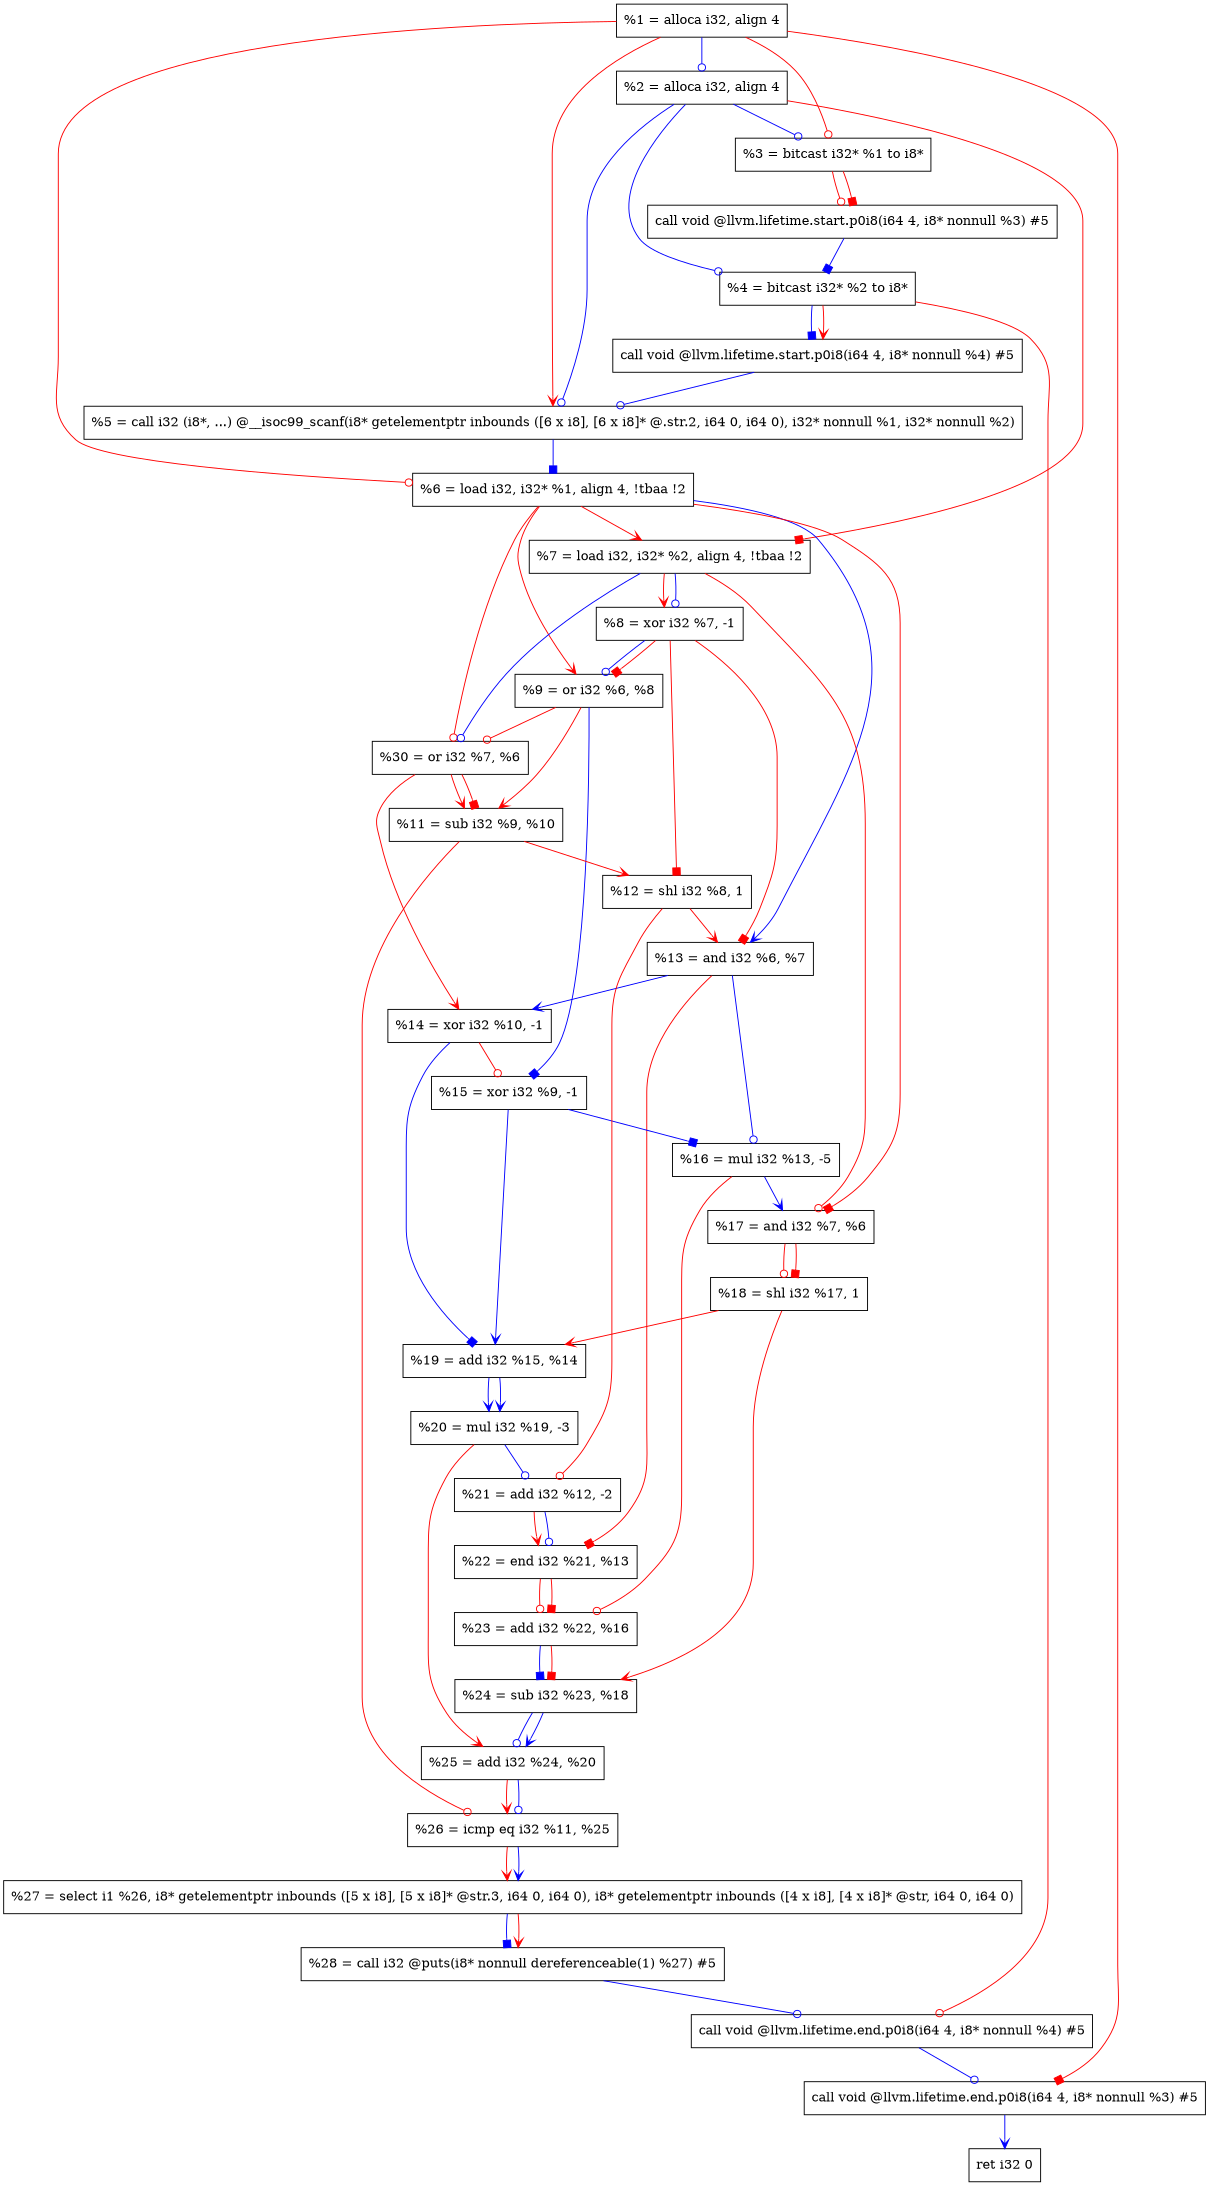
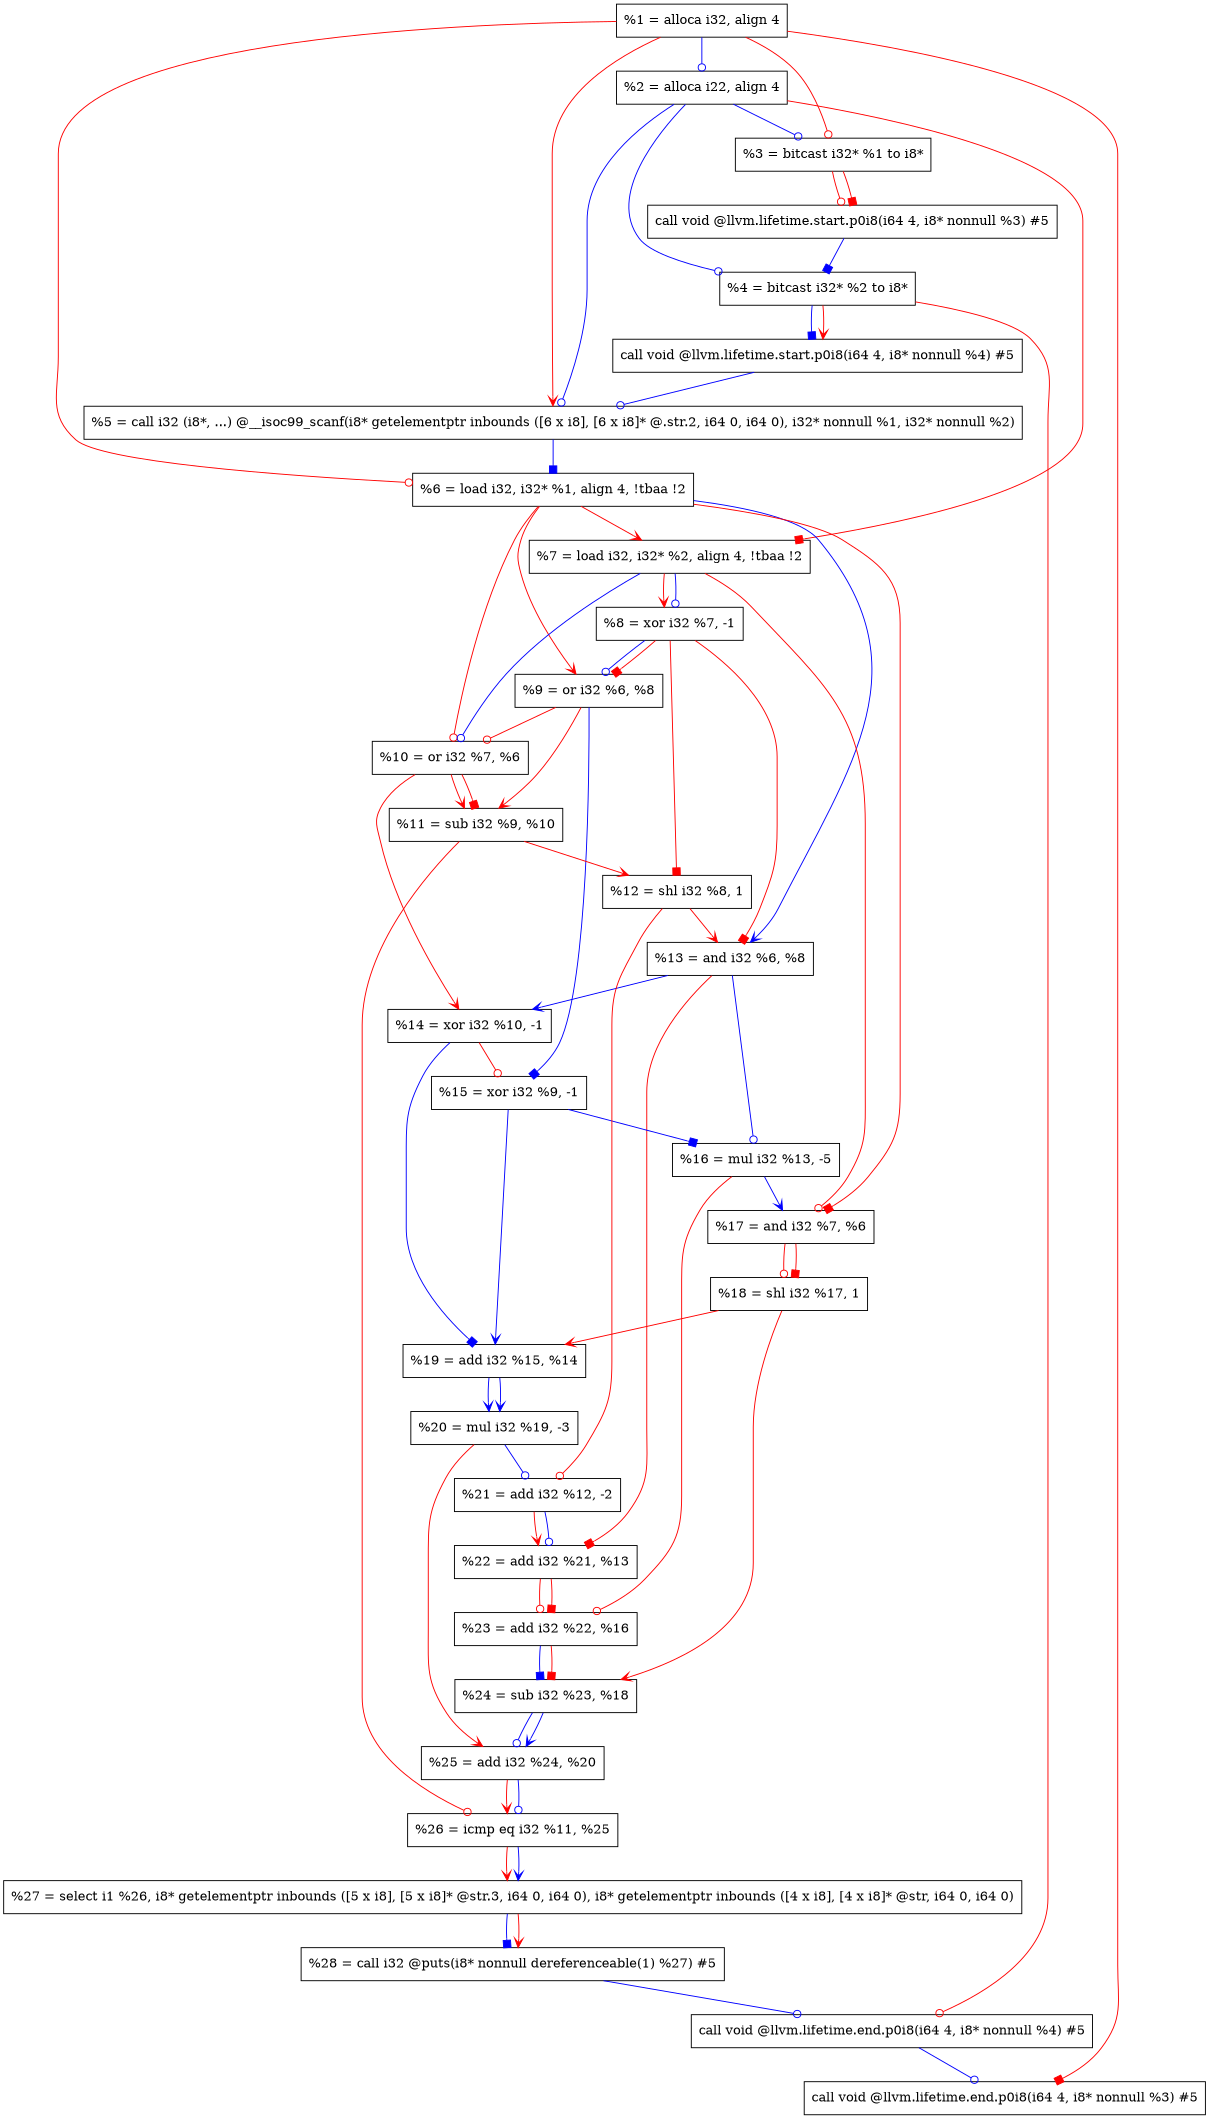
node "%2 = alloca i32, align 4": label "%2 = alloca i32, align 4" -> "%2 = alloca i22, align 4"
node "%30 = or i32 %7, %6": label "%30 = or i32 %7, %6" -> "%10 = or i32 %7, %6"
node "%13 = and i32 %6, %7": label "%13 = and i32 %6, %7" -> "%13 = and i32 %6, %8"
node "%22 = end i32 %21, %13": label "%22 = end i32 %21, %13" -> "%22 = add i32 %21, %13"
node "ret i32 0": removed
